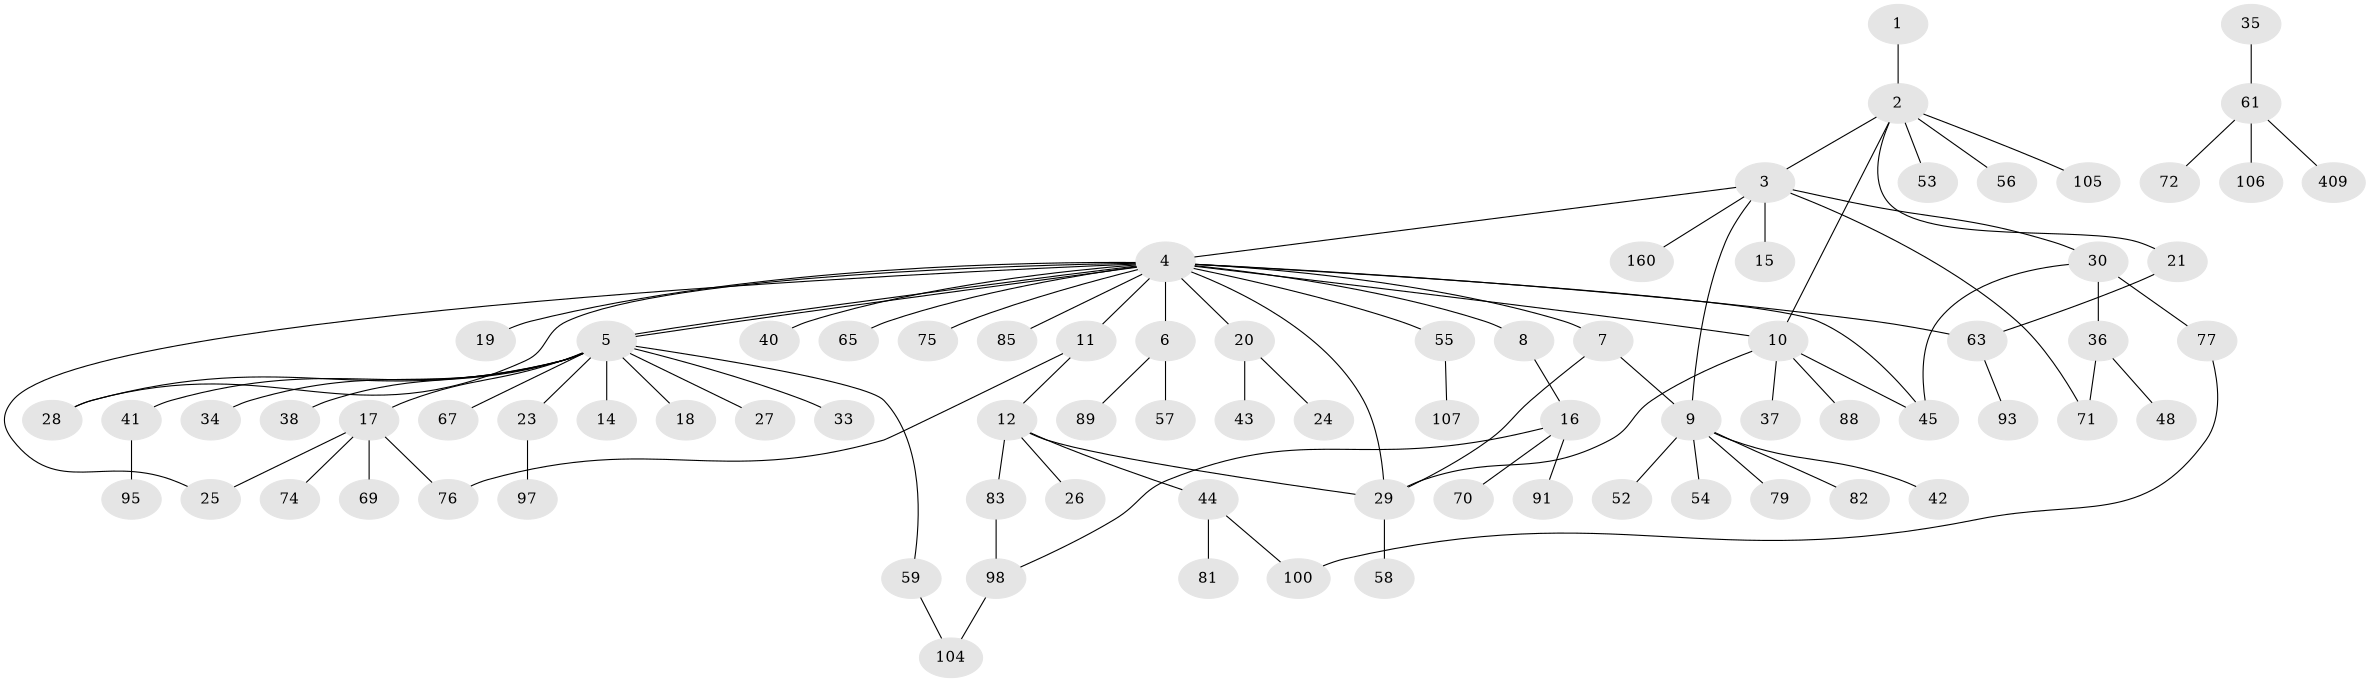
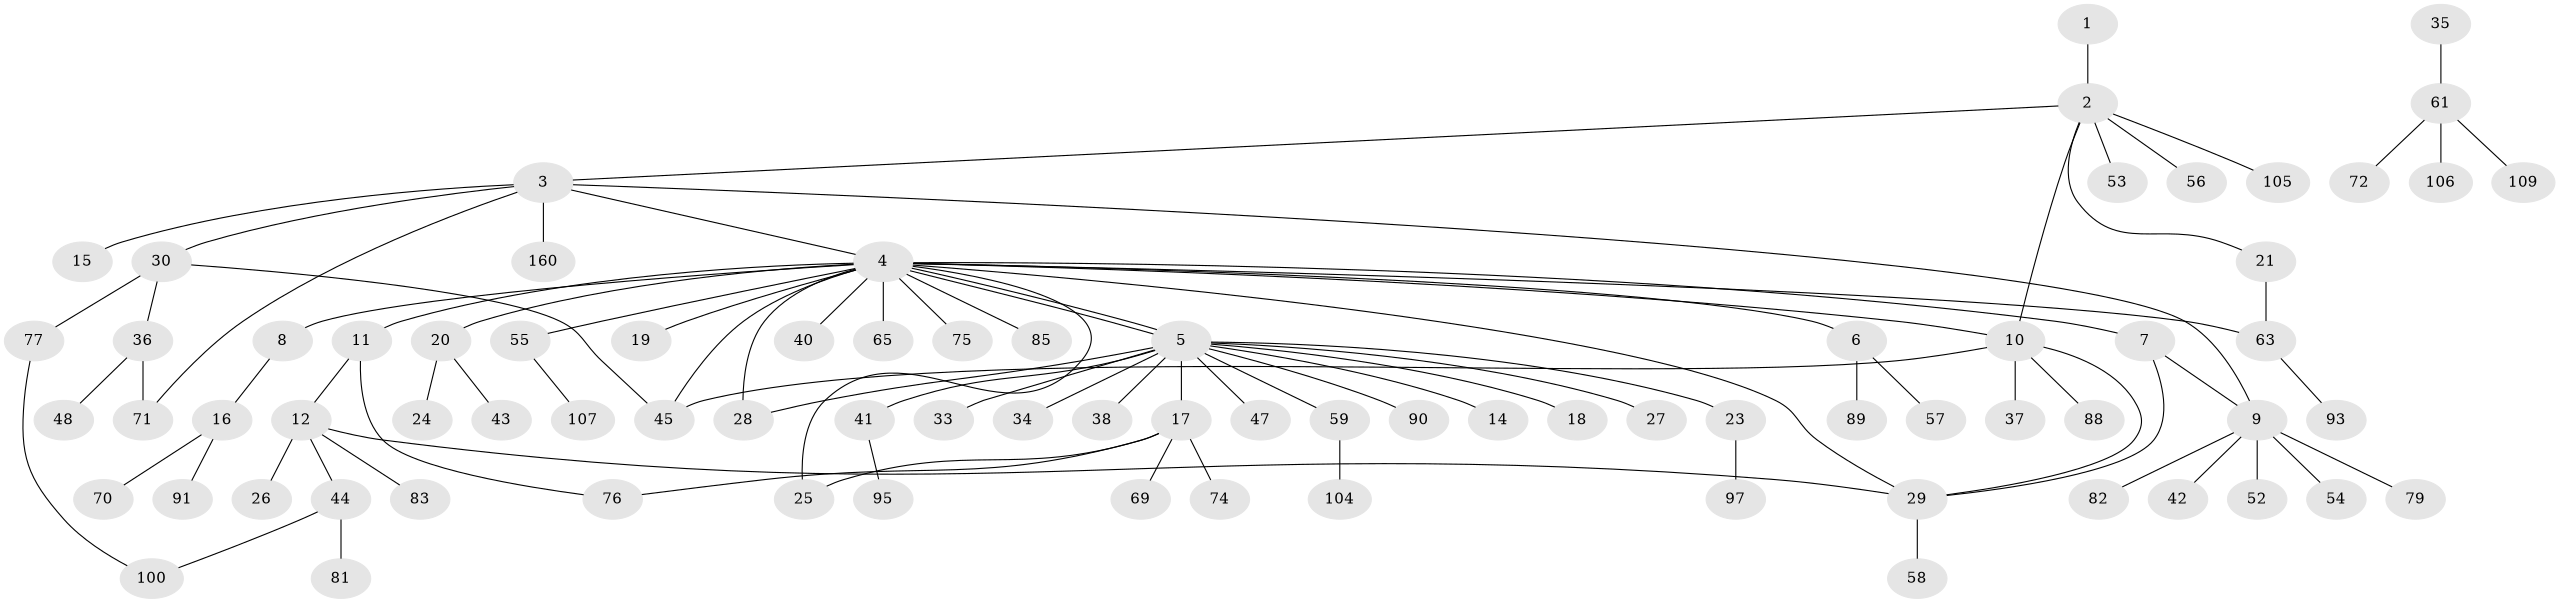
node "409": label "409" -> "109"
node "67": label "67" -> "47"
node "90": added
node "98": removed
